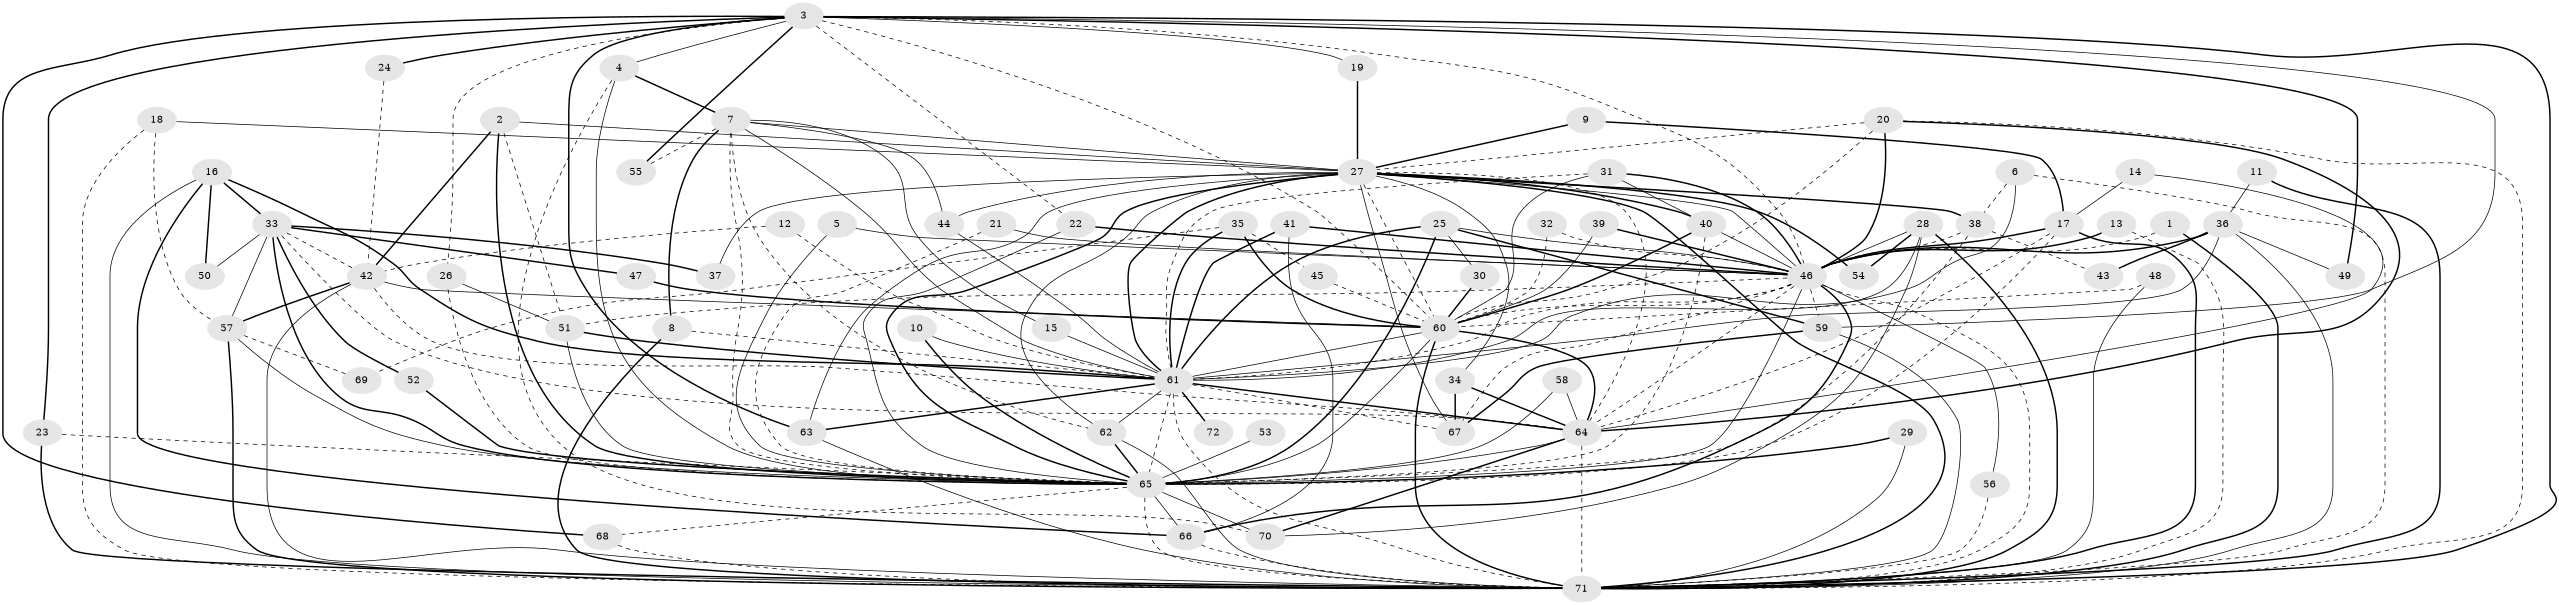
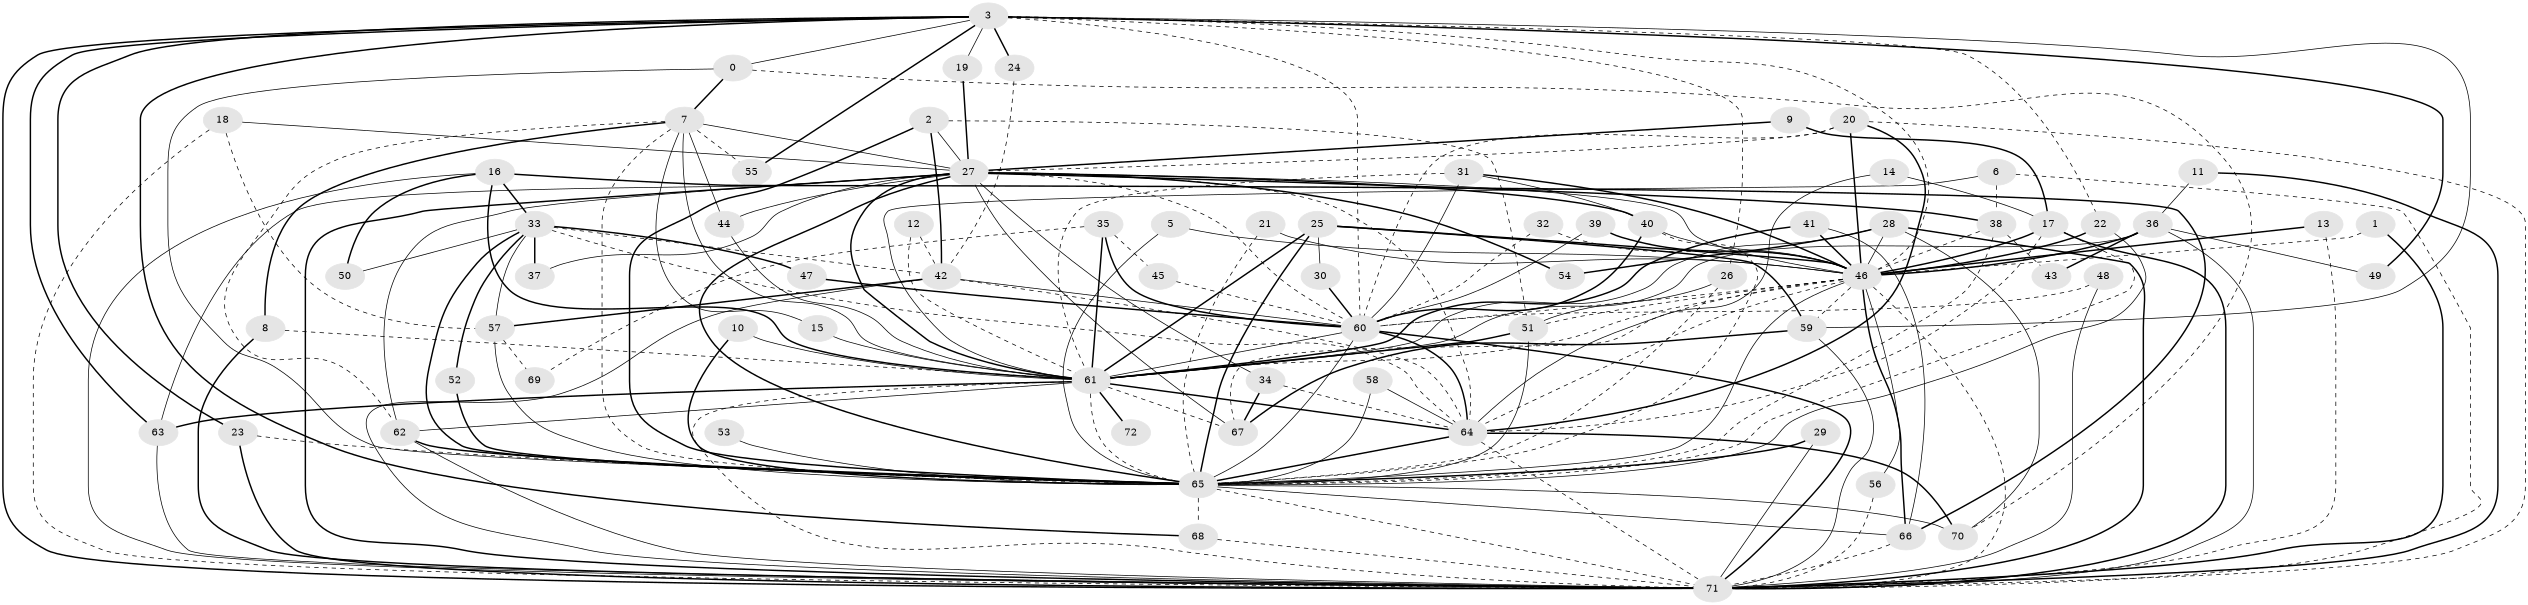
node "4": label "4" -> "0"
edge "25" -- "46": style solid -> bold
edge "34" -- "64": style bold -> dashed
edge "64" -- "65": style solid -> bold
edge "57" -- "71": removed
